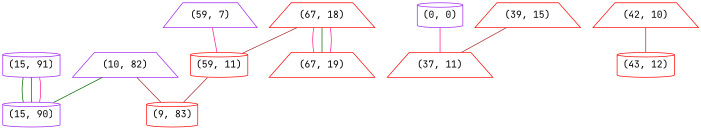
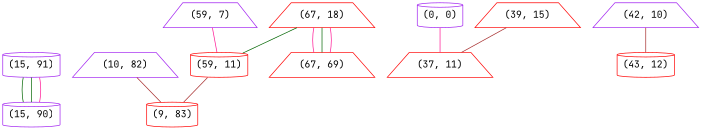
node "(42, 10)": color red -> purple
edge "(67, 18)" -- "(59, 11)": color brown -> darkgreen
node "(67, 19)": label "(67, 19)" -> "(67, 69)"
edge "(10, 82)" -- "(15, 90)": removed
